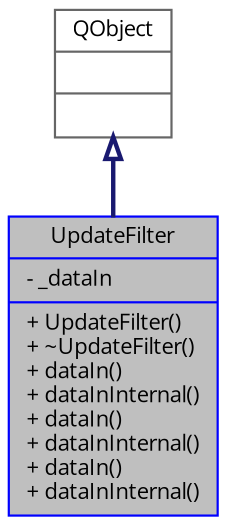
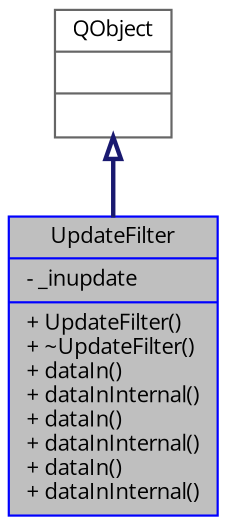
node "UpdateFilter": text "- _dataIn" -> "- _inupdate"
